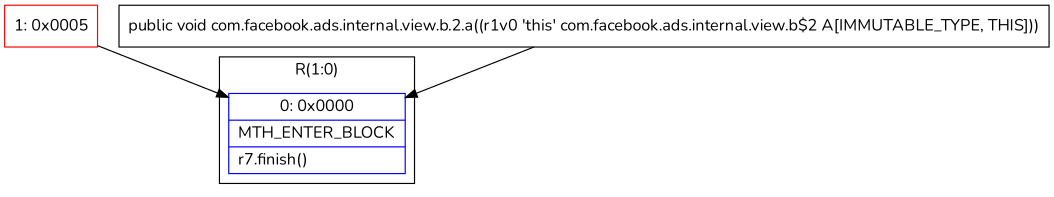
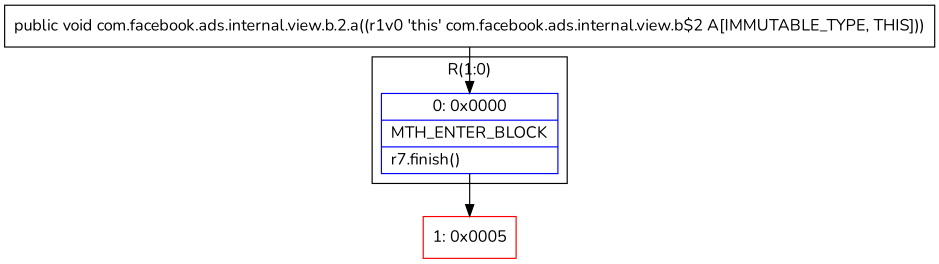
edge "1: 0x0005" -> "0: 0x0000": reversed
